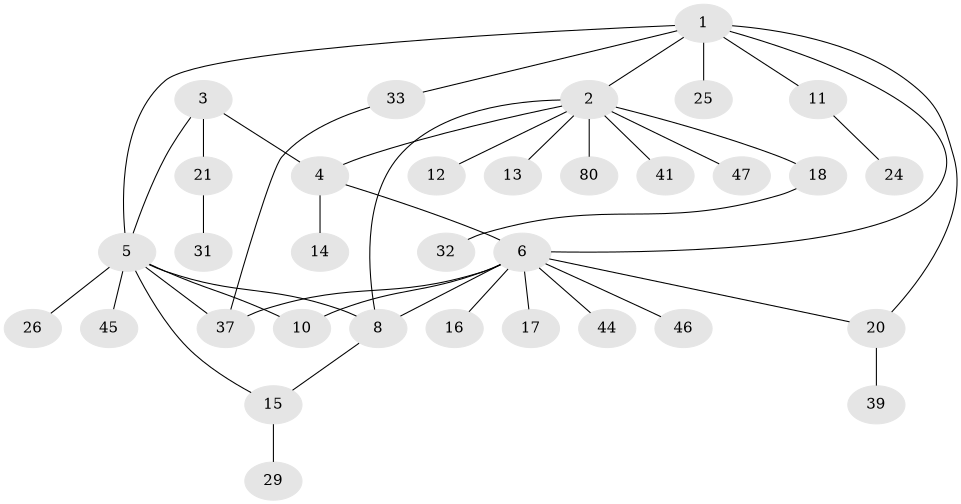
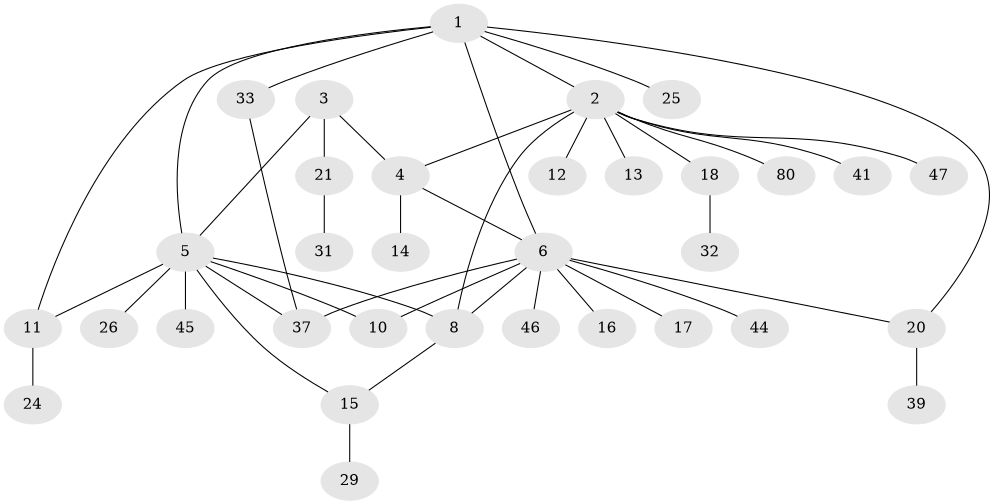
edge "5" -- "11": added
